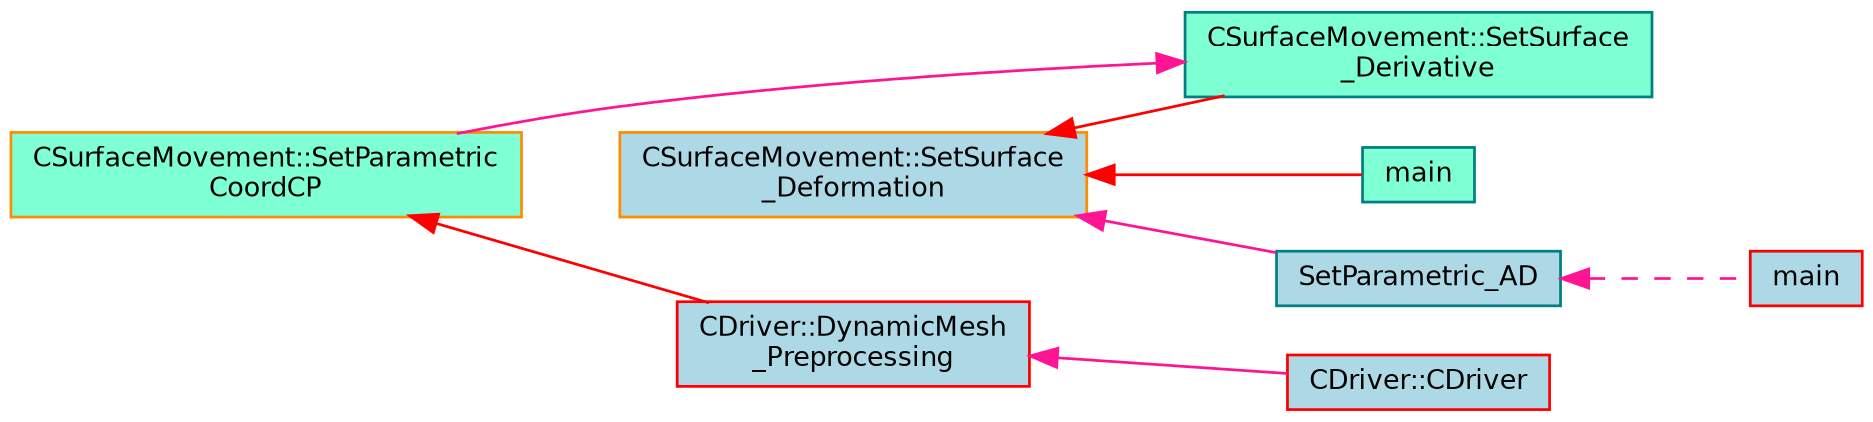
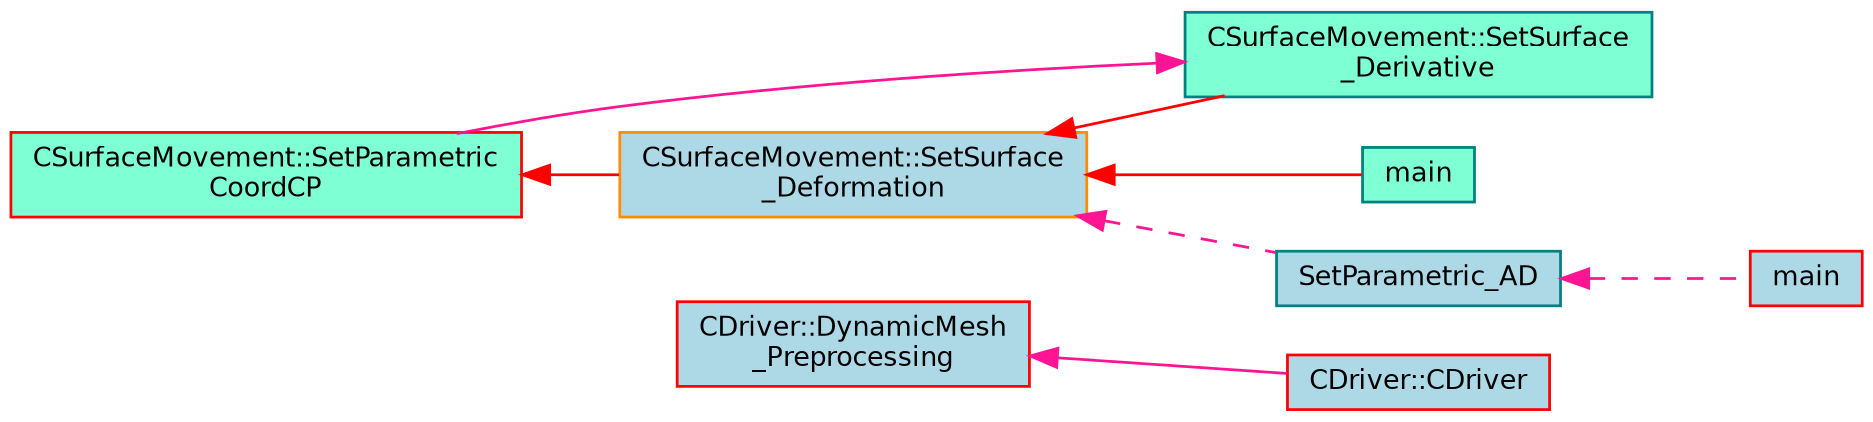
node "CSurfaceMovement::SetParametric CoordCP": color darkorange -> red
edge "SetParametric_AD" -> "CSurfaceMovement::SetSurface _Deformation": style solid -> dashed
edge "CDriver::DynamicMesh _Preprocessing" -> "CSurfaceMovement::SetParametric CoordCP": now "CSurfaceMovement::SetSurface _Deformation" -> "CSurfaceMovement::SetParametric CoordCP"
